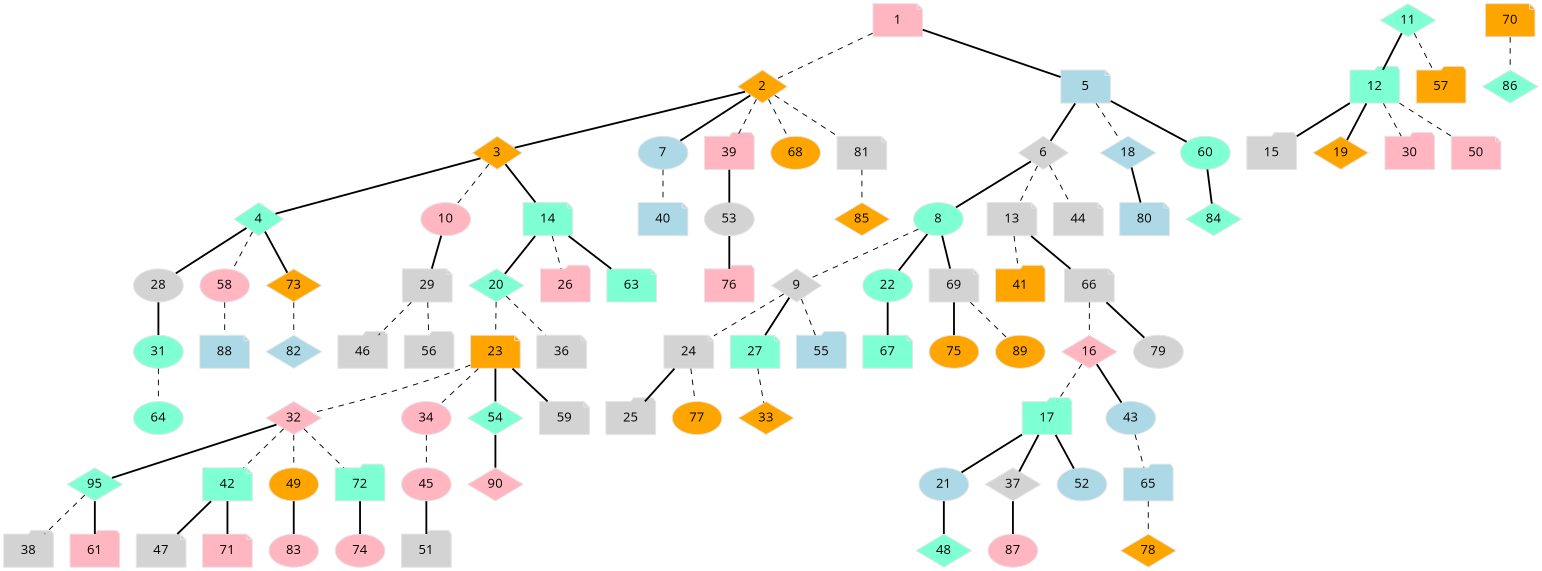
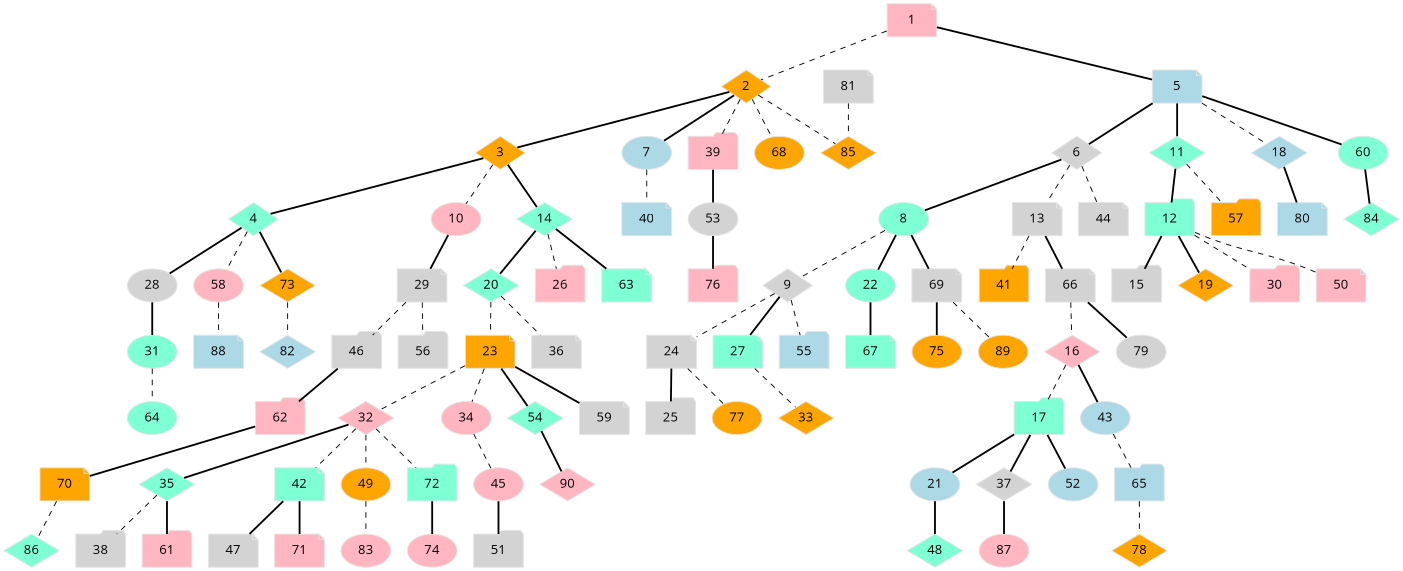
edge "2" -- "81": now "2" -- "85"
edge "5" -- "11": added
node "14": shape note -> diamond
node "62": added
node "95": label "95" -> "35"
edge "49" -- "83": style bold -> dashed
